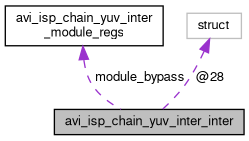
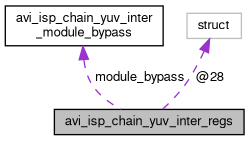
node "avi_isp_chain_yuv_inter _module_regs": label "avi_isp_chain_yuv_inter _module_regs" -> "avi_isp_chain_yuv_inter _module_bypass"
node "avi_isp_chain_yuv_inter_inter": label "avi_isp_chain_yuv_inter_inter" -> "avi_isp_chain_yuv_inter_regs"
